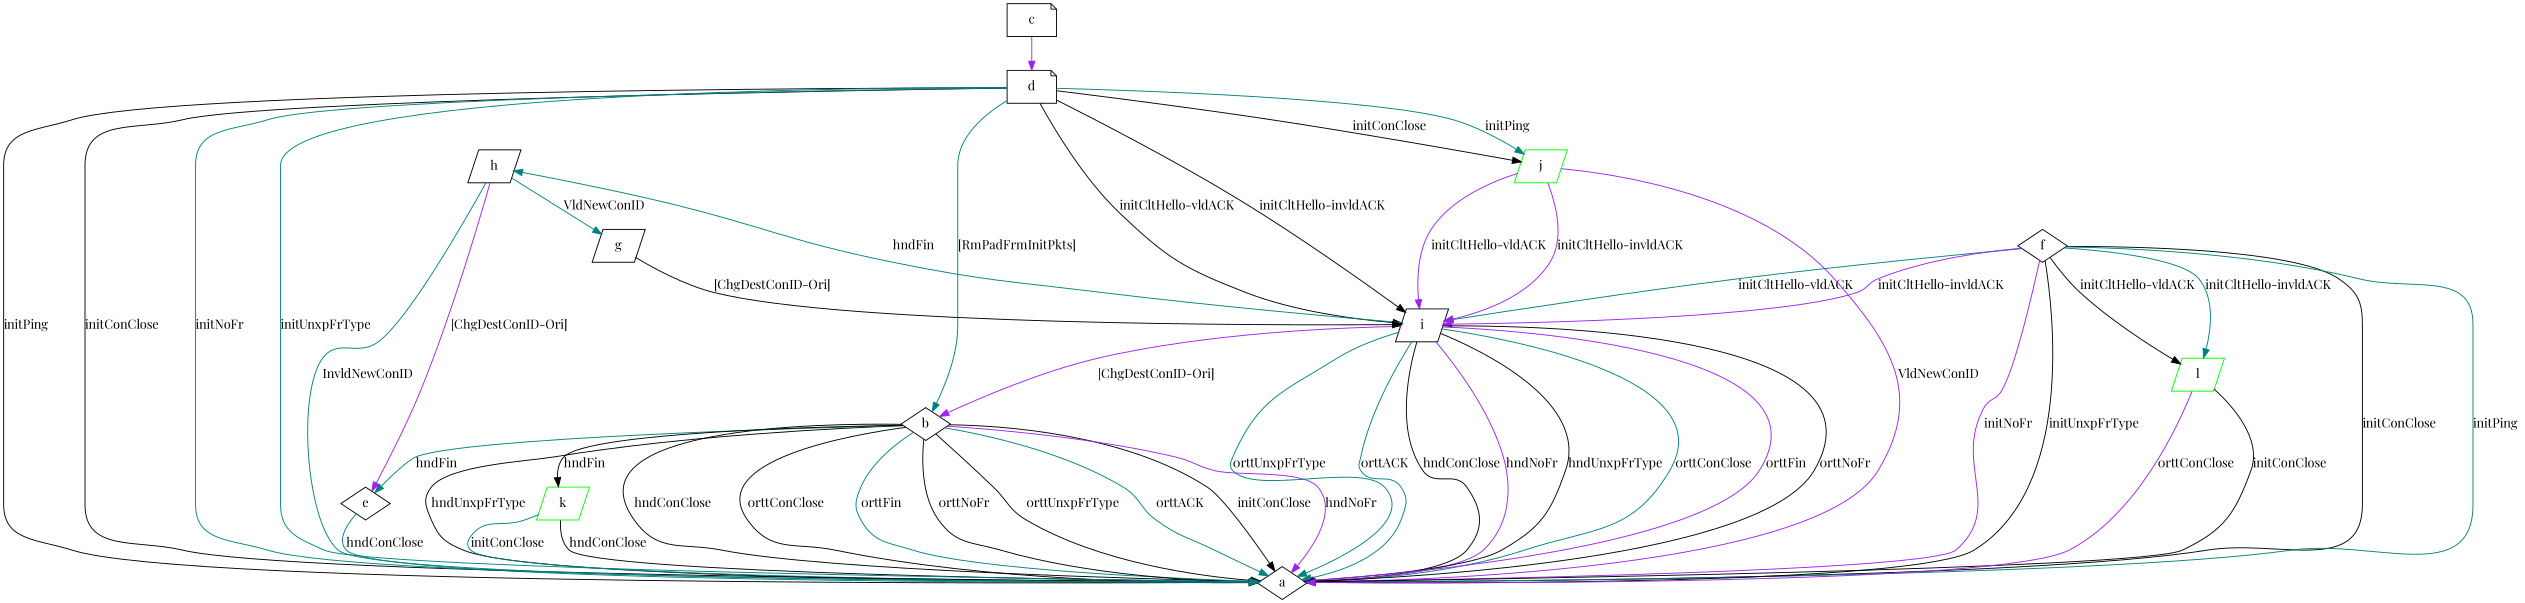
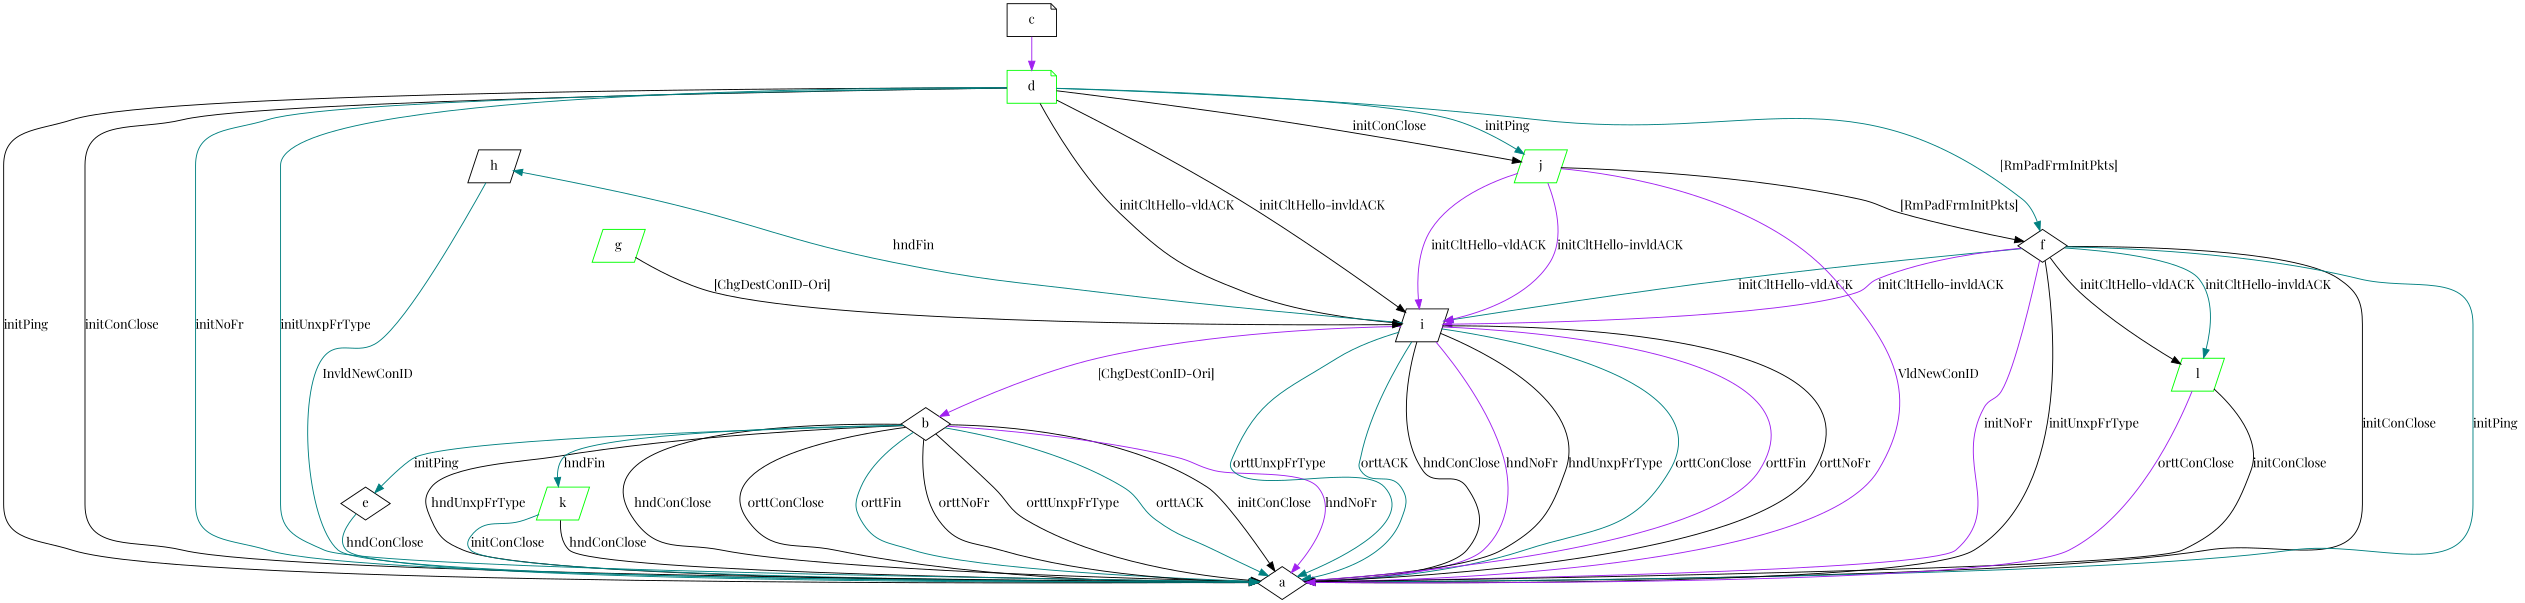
node "d": color black -> green
edge "j" -> "f": added, label "[RmPadFrmInitPkts]"
edge "h" -> "g": removed, label "VldNewConID"
edge "d" -> "b": now "d" -> "f"
node "g": color black -> green
edge "h" -> "e": removed, label "[ChgDestConID-Ori]"
edge "b" -> "k": color black -> teal
edge "b" -> "e": label "hndFin " -> "initPing "
